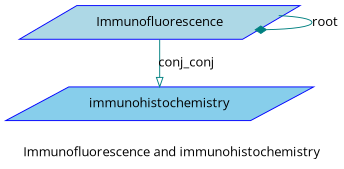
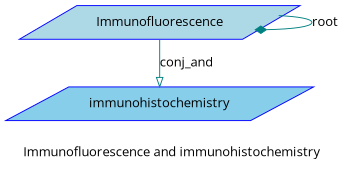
edge "Immunofluorescence" -> "immunohistochemistry": label "conj_conj" -> "conj_and"
